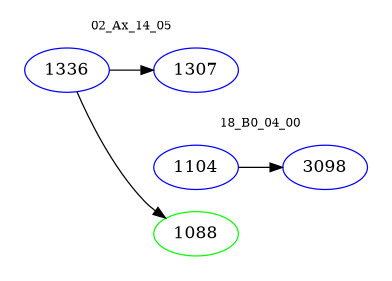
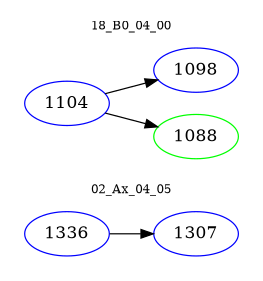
cluster "02_Ax_14_05": label "02_Ax_14_05" -> "02_Ax_04_05"
edge "1336" -> "1088": now "1104" -> "1088"
node "3098": label "3098" -> "1098"
